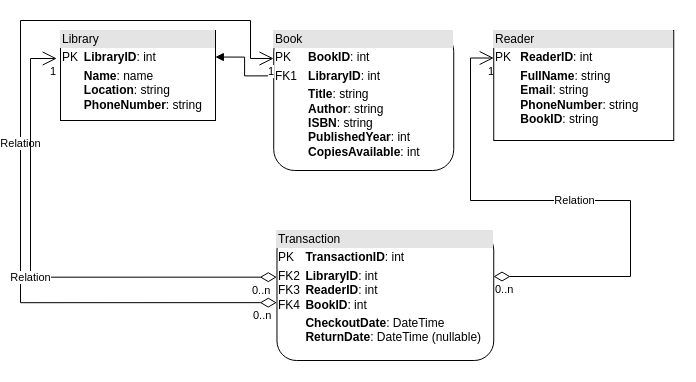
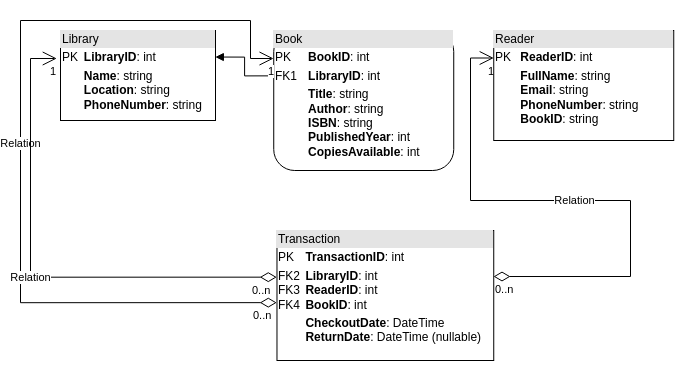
node "Library PK LibraryID: int Name: name Location: string PhoneNumber: string": label "Library PK LibraryID: int Name: name Location: string PhoneNumber: string" -> "Library PK LibraryID: int Name: string Location: string PhoneNumber: string"
node "Transaction PK TransactionID: int FK2 FK3 FK4 LibraryID: int ReaderID: int BookID: int CheckoutDate: DateTime ReturnDate: DateTime (nullable)": shape rounded rectangle -> rectangle
